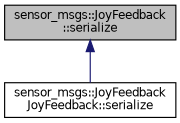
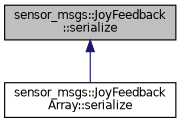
node "sensor_msgs::JoyFeedback JoyFeedback::serialize": label "sensor_msgs::JoyFeedback JoyFeedback::serialize" -> "sensor_msgs::JoyFeedback Array::serialize"
